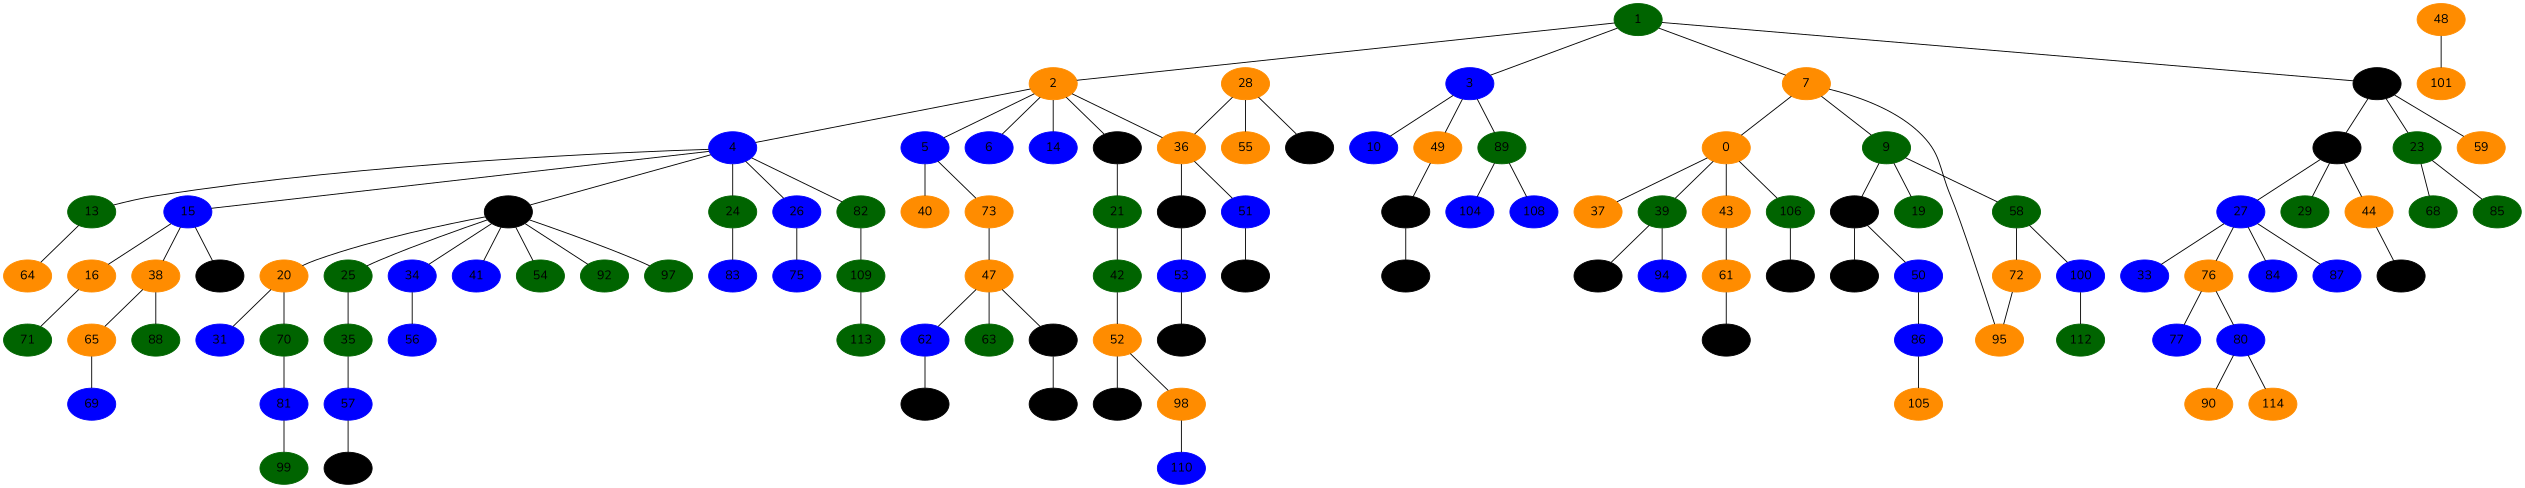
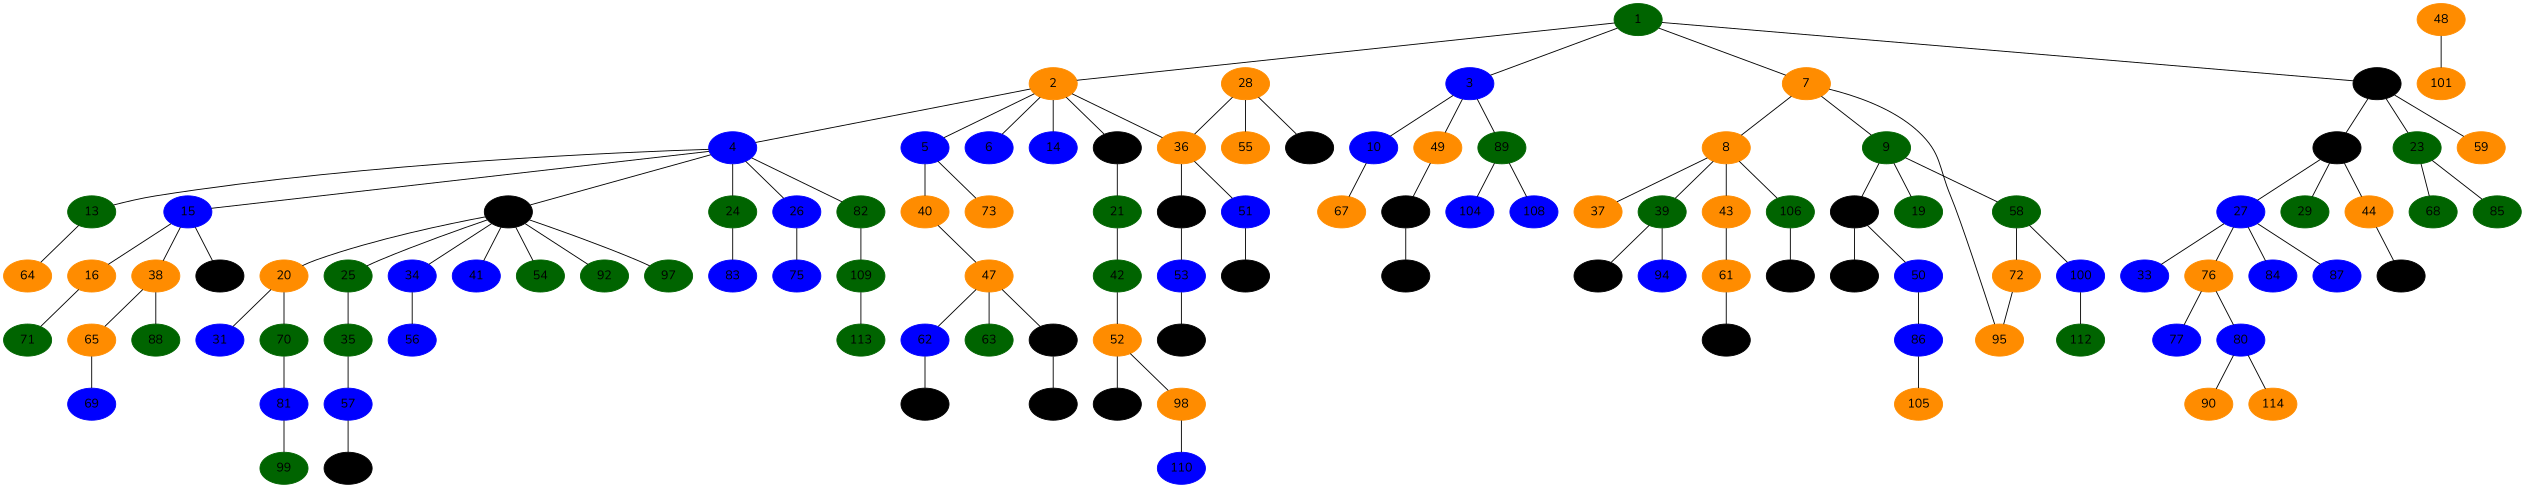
node "0": label "0" -> "8"
node "67": added
edge "73" -- "47": now "40" -- "47"
